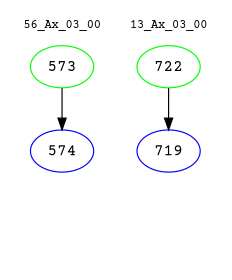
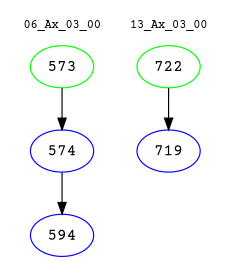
cluster "56_Ax_03_00": label "56_Ax_03_00" -> "06_Ax_03_00"
node "594": added
